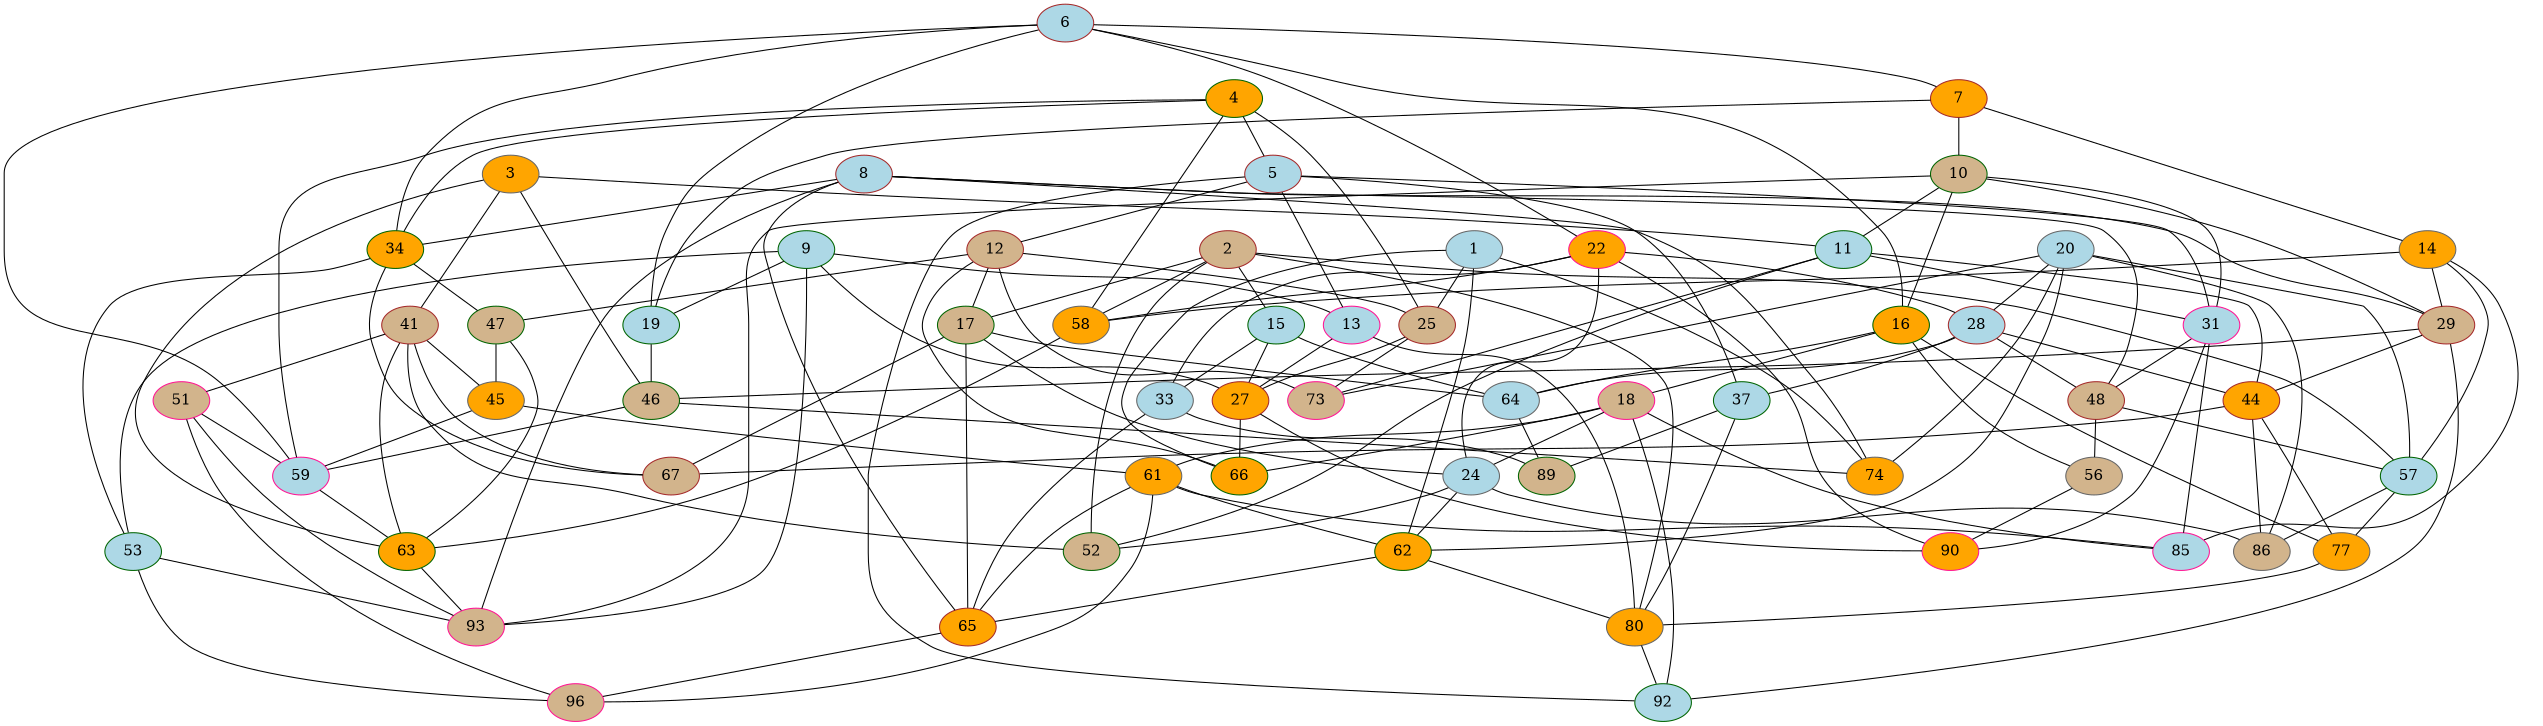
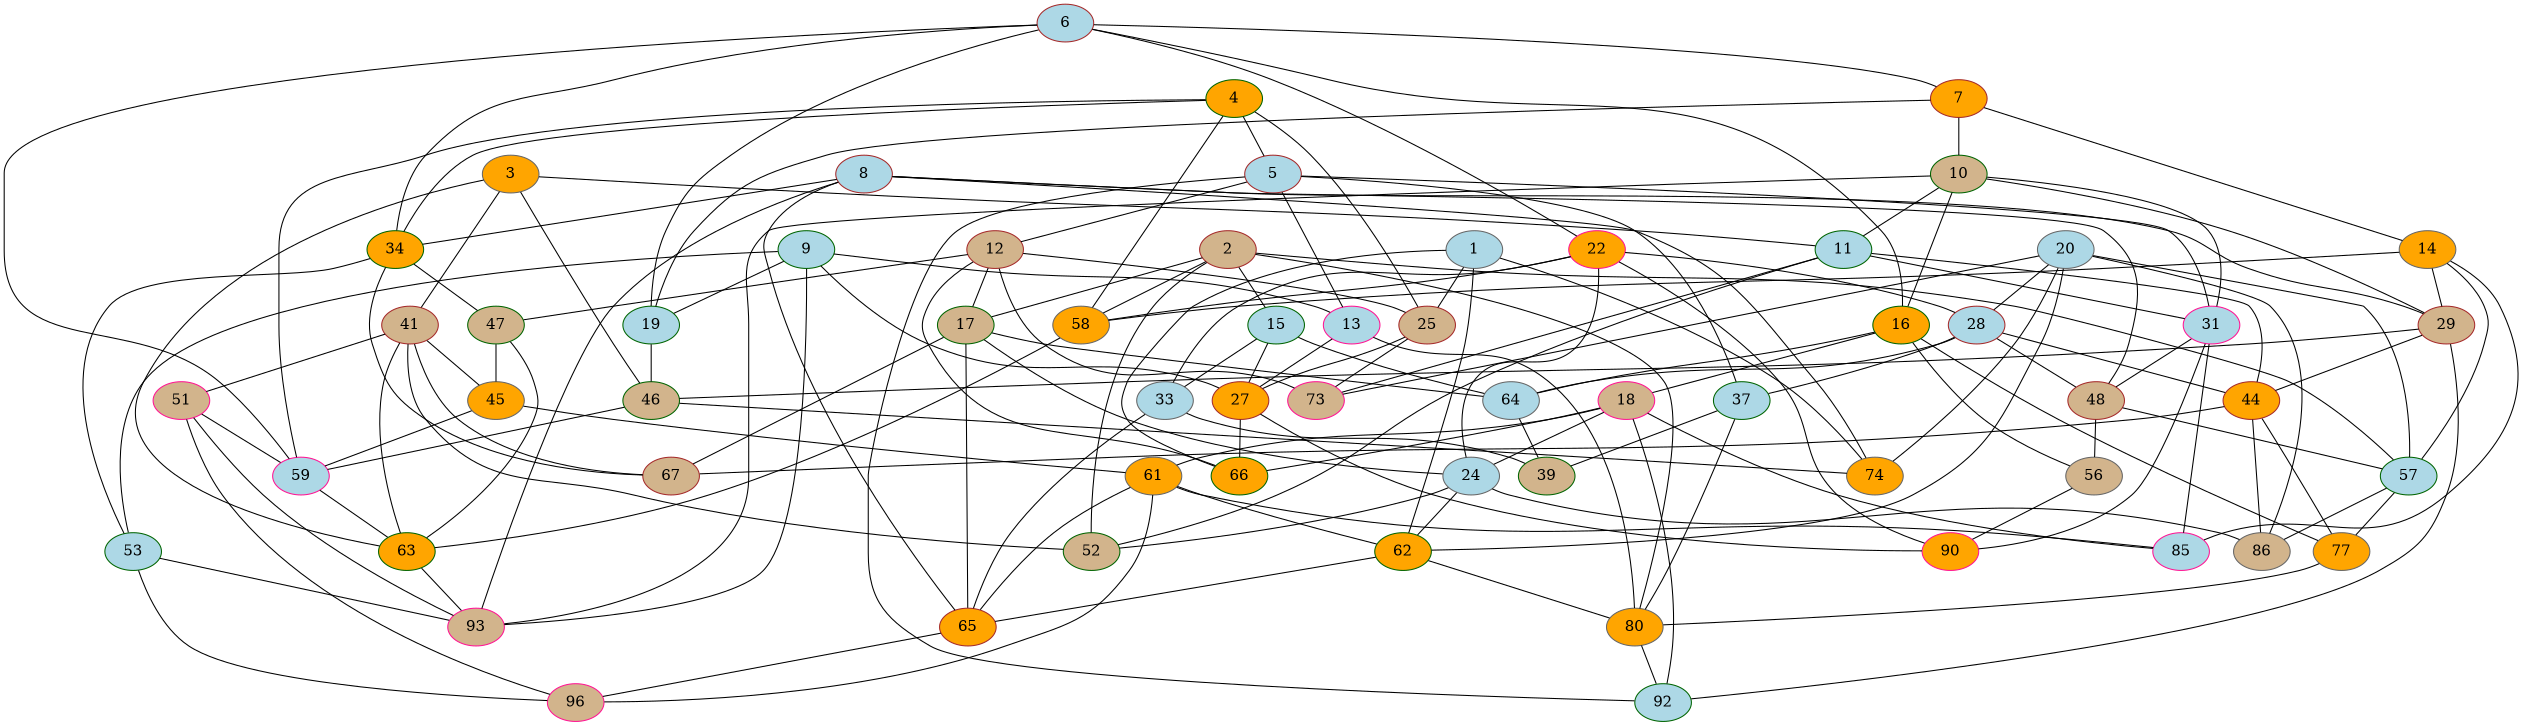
node "89": label "89" -> "39"
